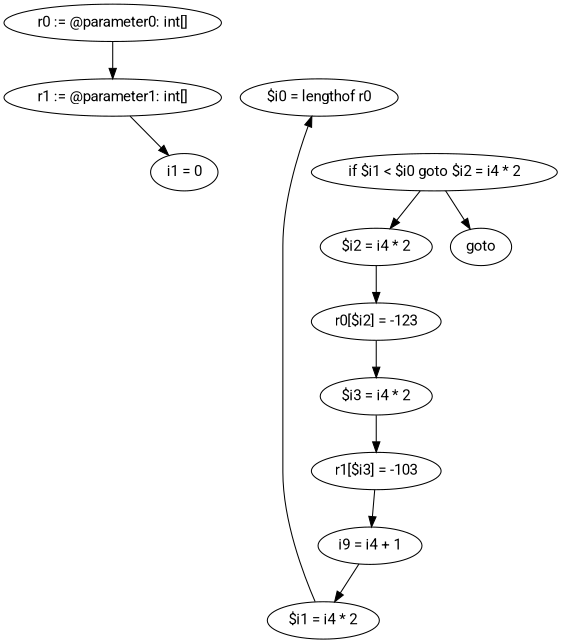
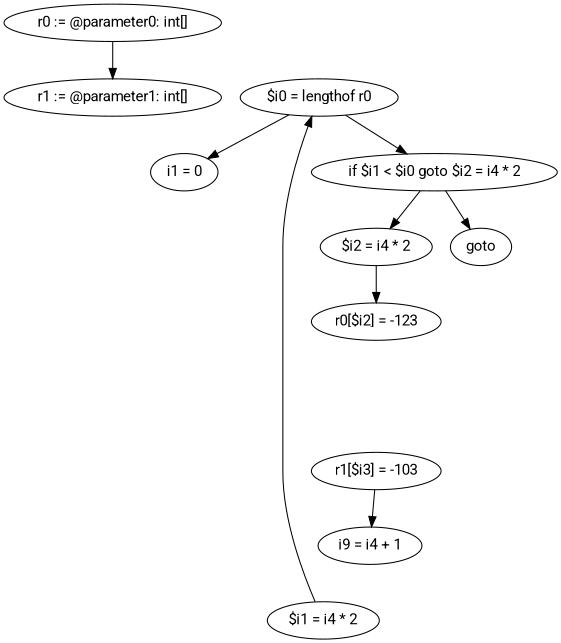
edge "r1 := @parameter1: int[]" -> "i1 = 0": now "$i0 = lengthof r0" -> "i1 = 0"
edge "$i0 = lengthof r0" -> "if $i1 < $i0 goto $i2 = i4 * 2": added
node "$i3 = i4 * 2": removed
edge "i9 = i4 + 1" -> "$i1 = i4 * 2": removed
